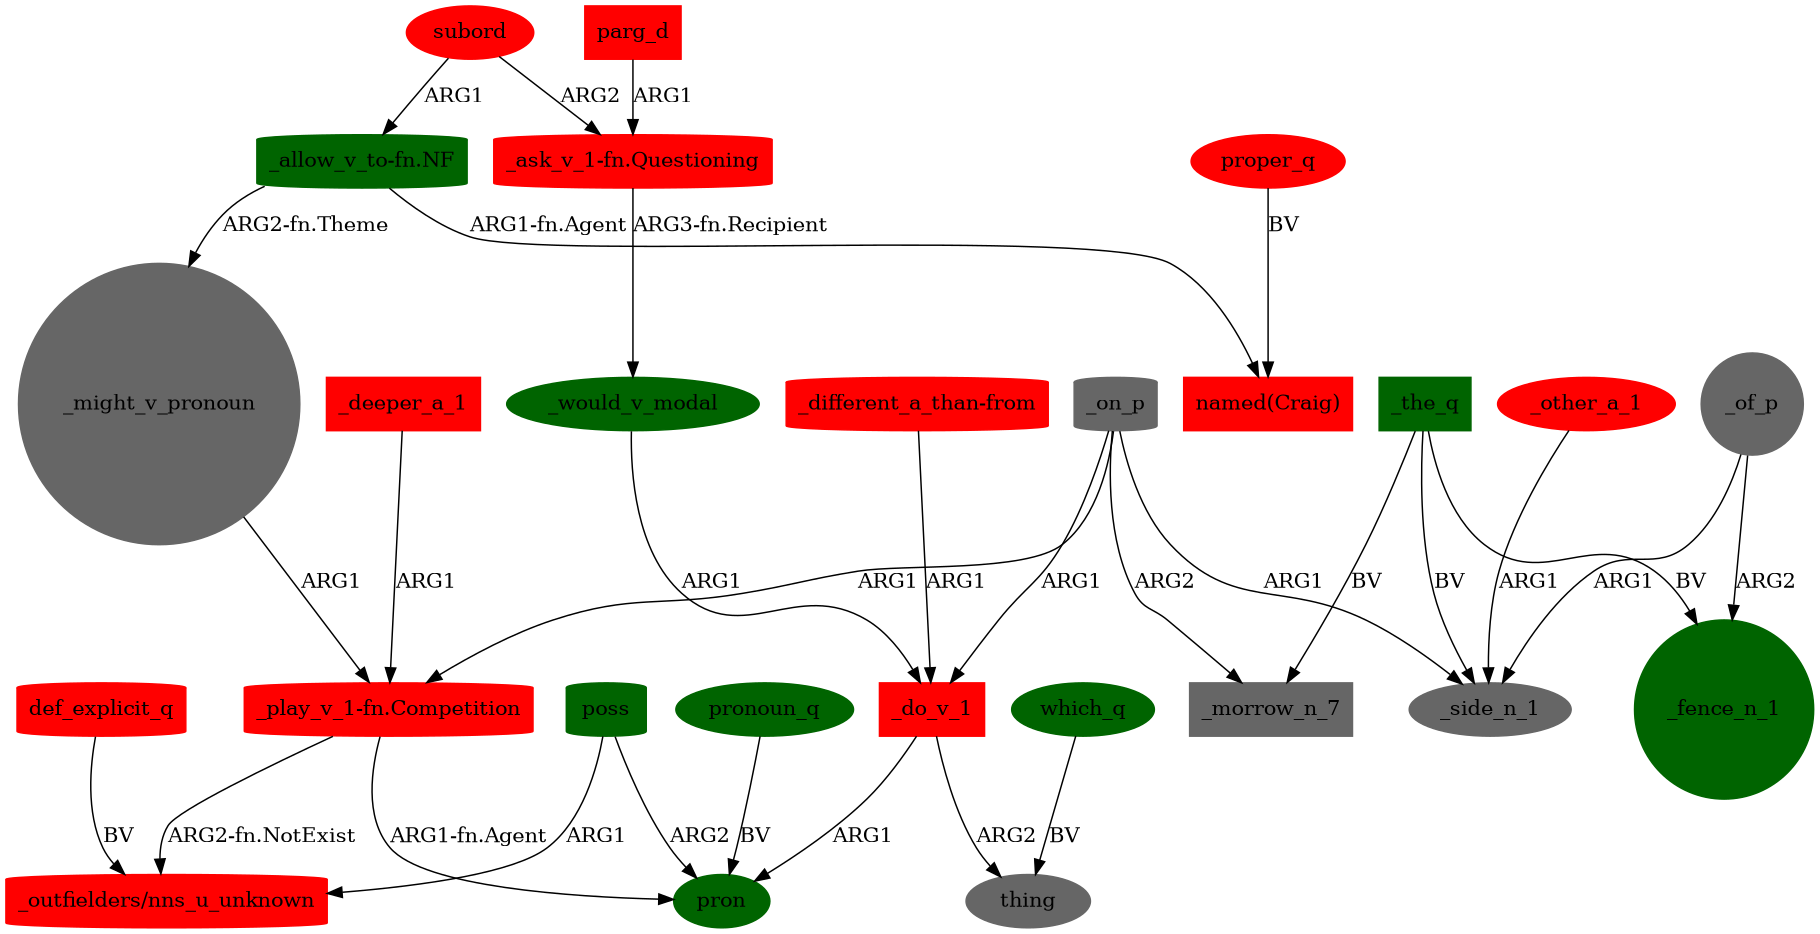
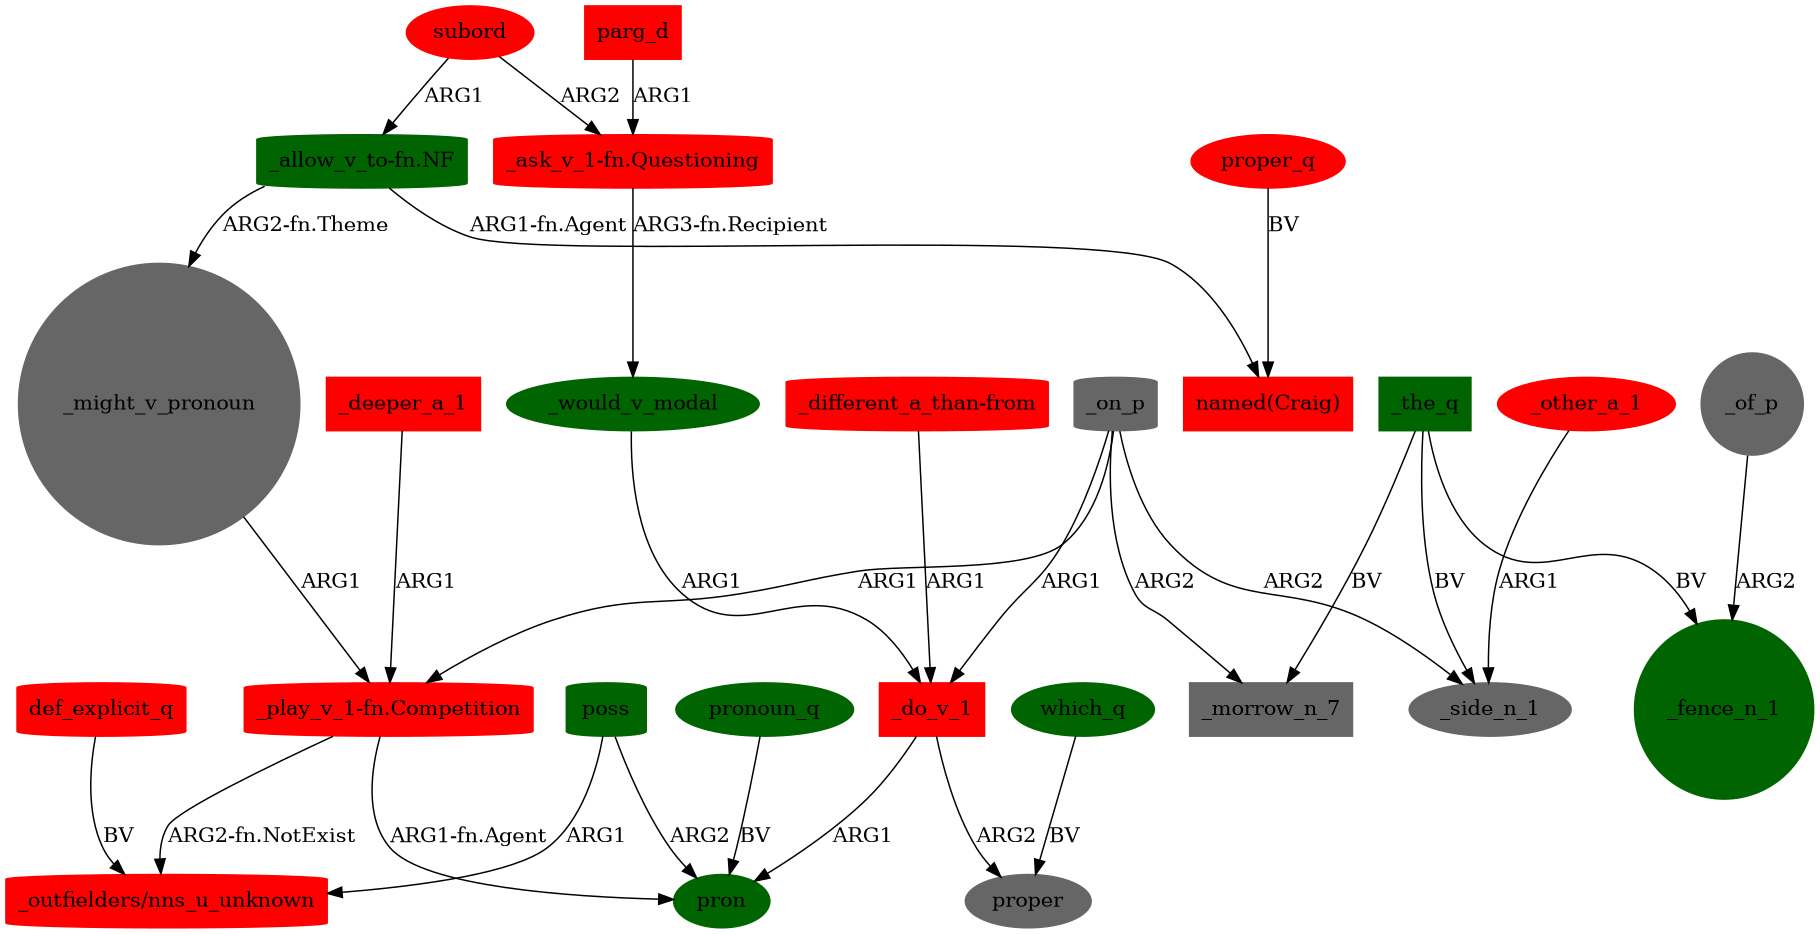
edge "_of_p" -> "_side_n_1": removed, label "ARG1"
edge "_on_p" -> "_side_n_1": label "ARG1" -> "ARG2"
node "thing": label "thing" -> "proper"
